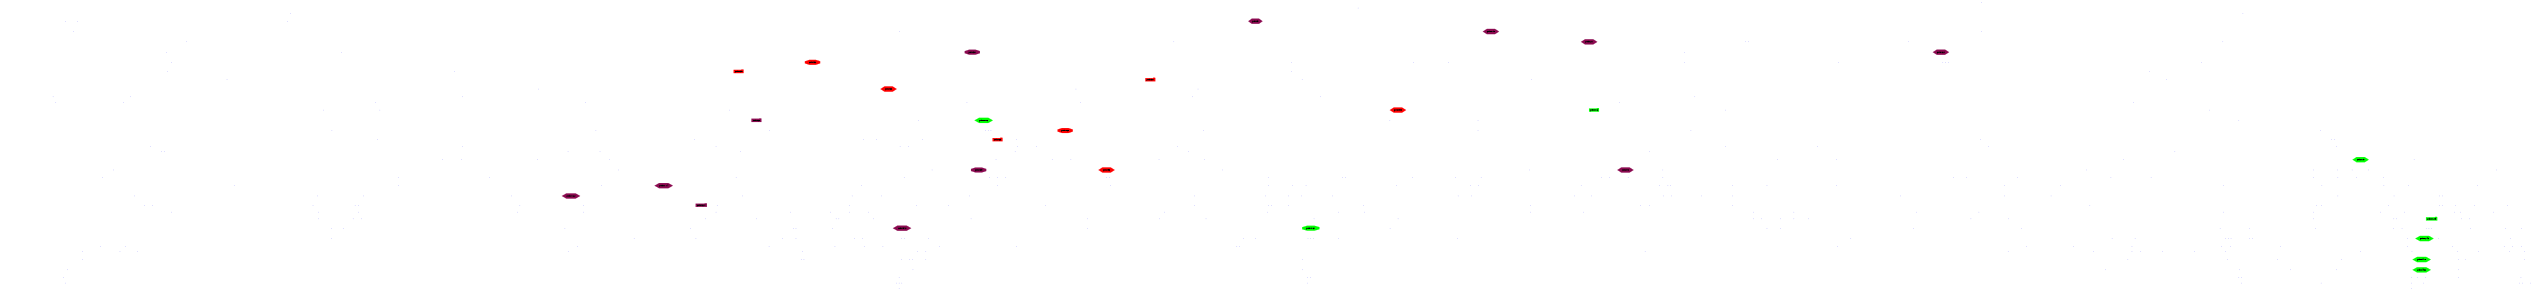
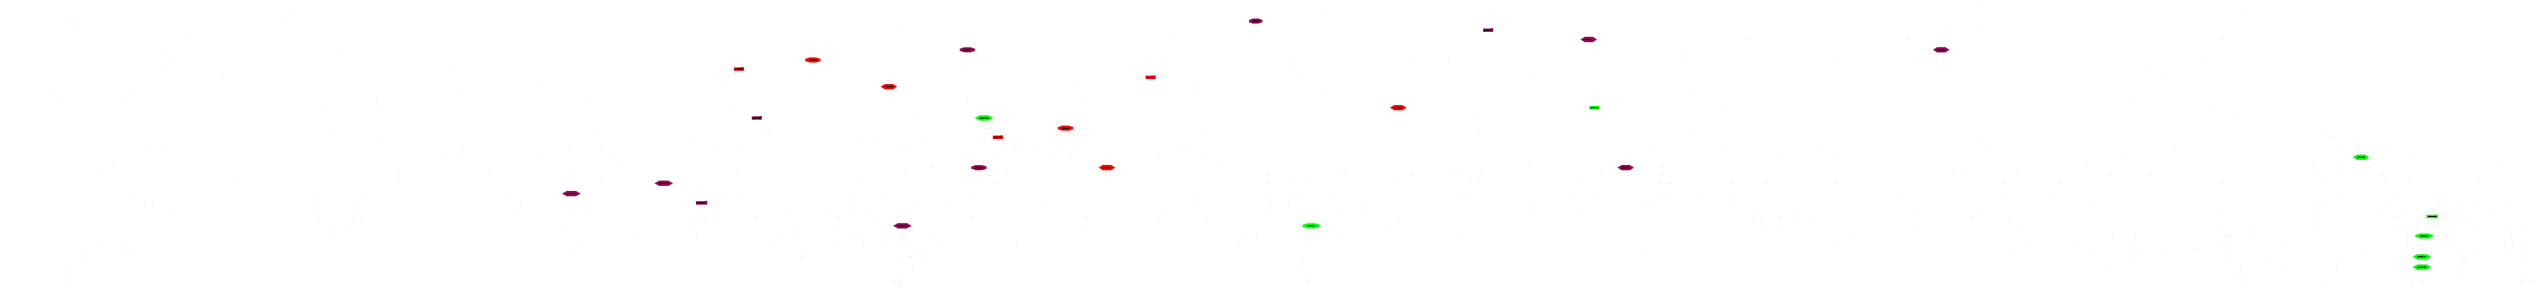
node "point9": shape hexagon -> octagon
node "point15": shape hexagon -> folder
node "point243": shape hexagon -> octagon
